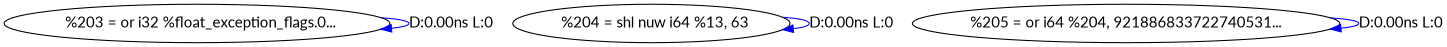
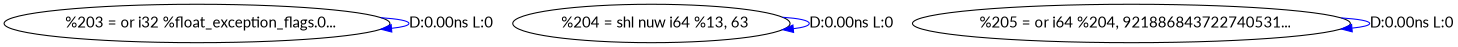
node "%205 = or i64 %204, 921886833722740531...": label "%205 = or i64 %204, 921886833722740531..." -> "%205 = or i64 %204, 921886843722740531..."
